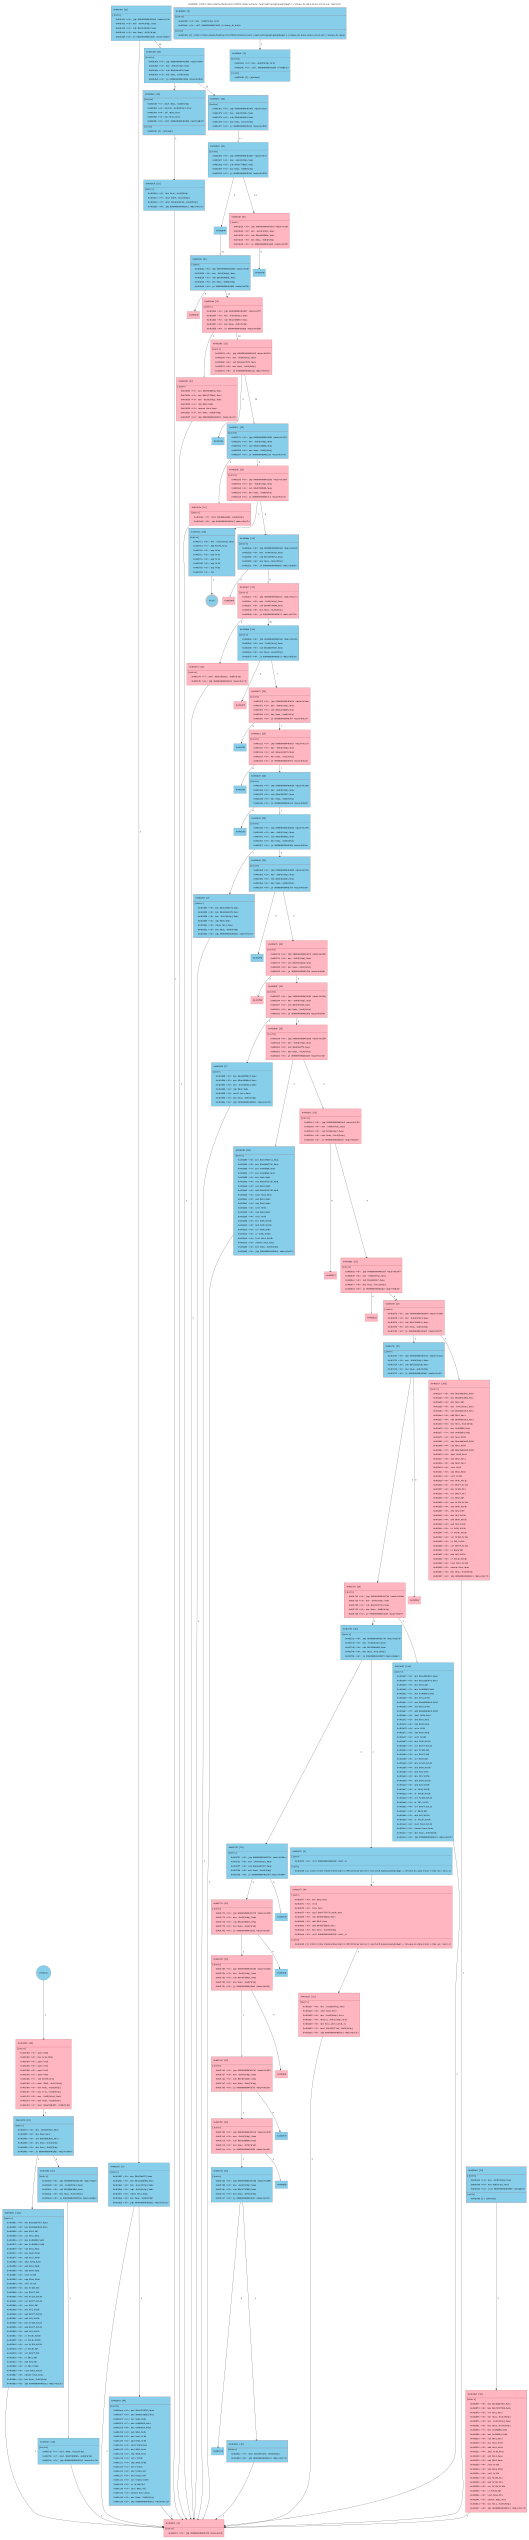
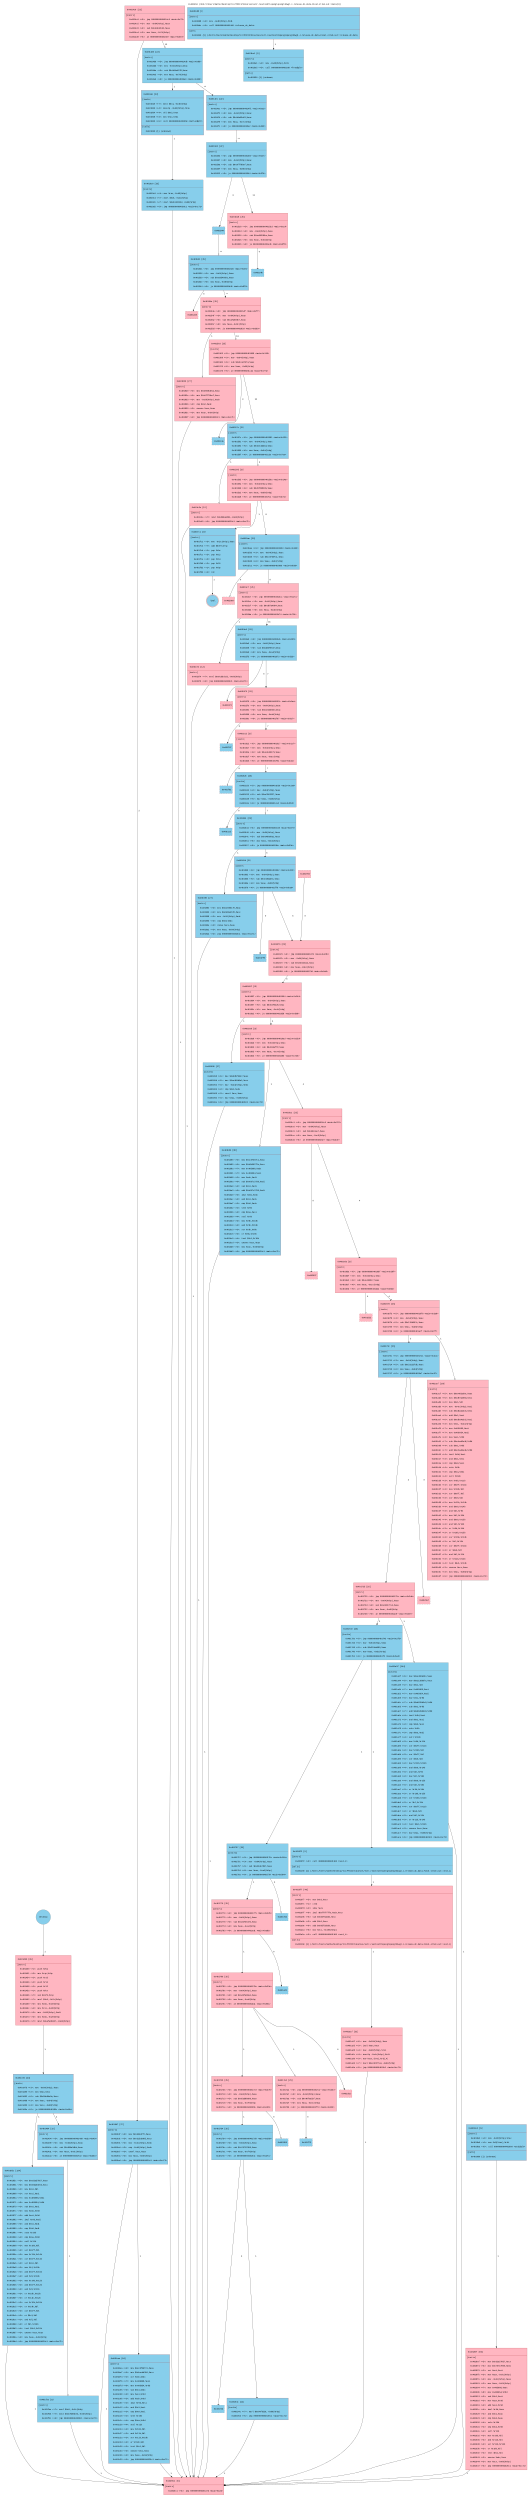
node "0x4014c0 [22]": fillcolor skyblue -> lightpink
edge "0x401676 [25]" -> "0x401f9d": reversed
edge "0x4017a2 [25]" -> "0x4017bb [25]": now "0x401789 [25]" -> "0x4017bb [25]"
